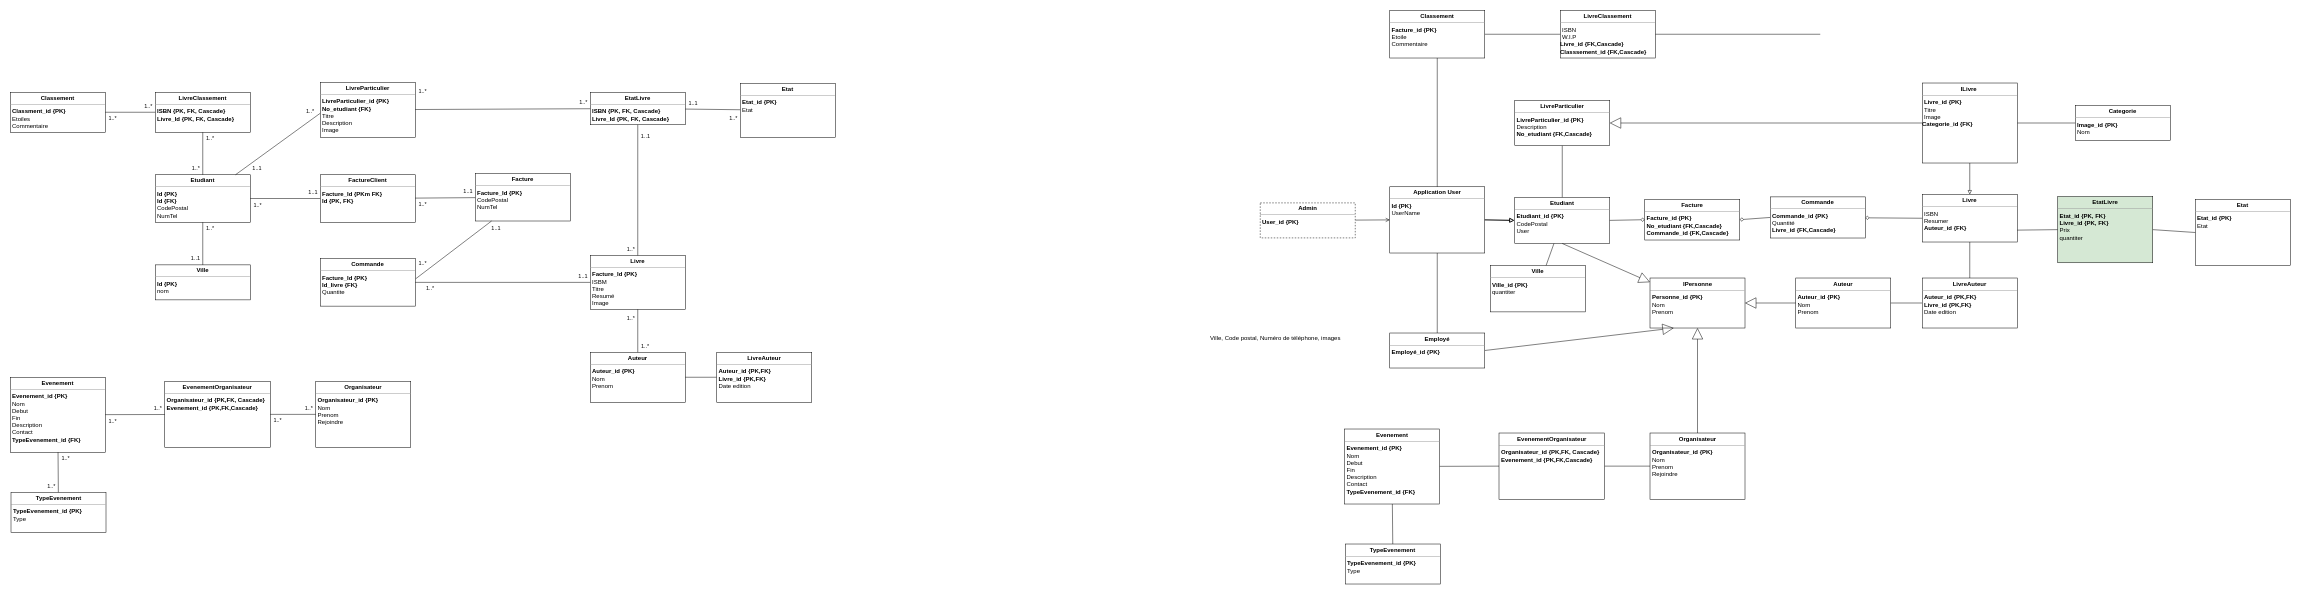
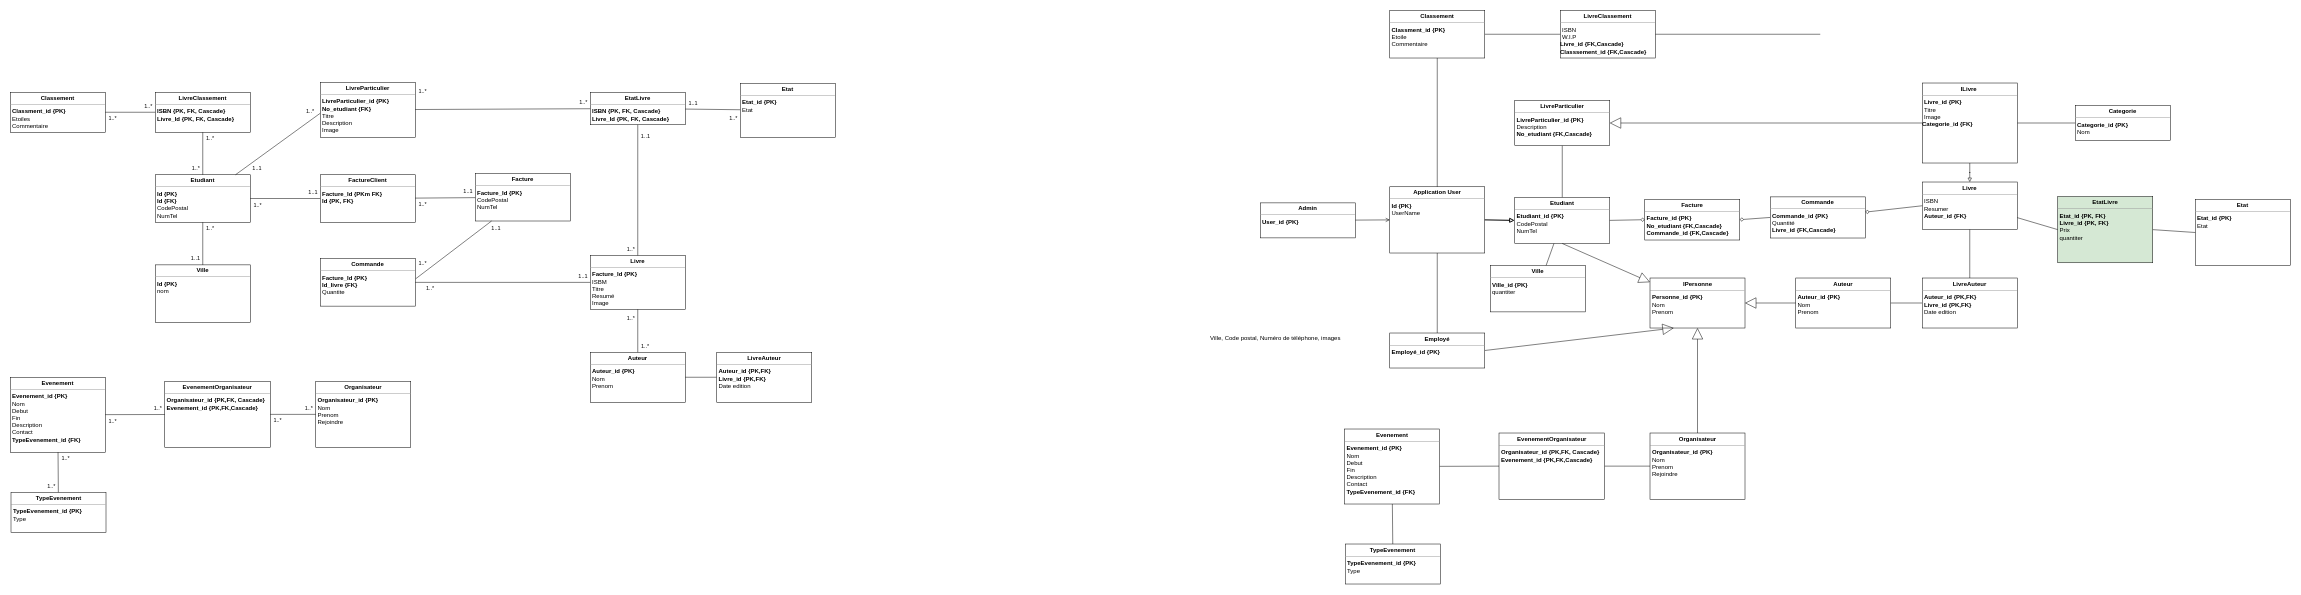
node "Classement Facture_id {PK} Etoile Commentaire": label "Classement Facture_id {PK} Etoile Commentaire" -> "Classement Classment_id {PK} Etoile Commentaire"
node "Categorie Image_id {PK} Nom": label "Categorie Image_id {PK} Nom" -> "Categorie Categorie_id {PK} Nom"
node "Etudiant Etudiant_id {PK} CodePostal User": label "Etudiant Etudiant_id {PK} CodePostal User" -> "Etudiant Etudiant_id {PK} CodePostal NumTel"
node "Livre ISBN Resumer Auteur_id {FK}": moved (1970, 218) -> (1970, 206)
node "Admin User_id {PK}": style dashed -> solid
node "Ville Id {PK} nom": size 95x35 -> 95x58
